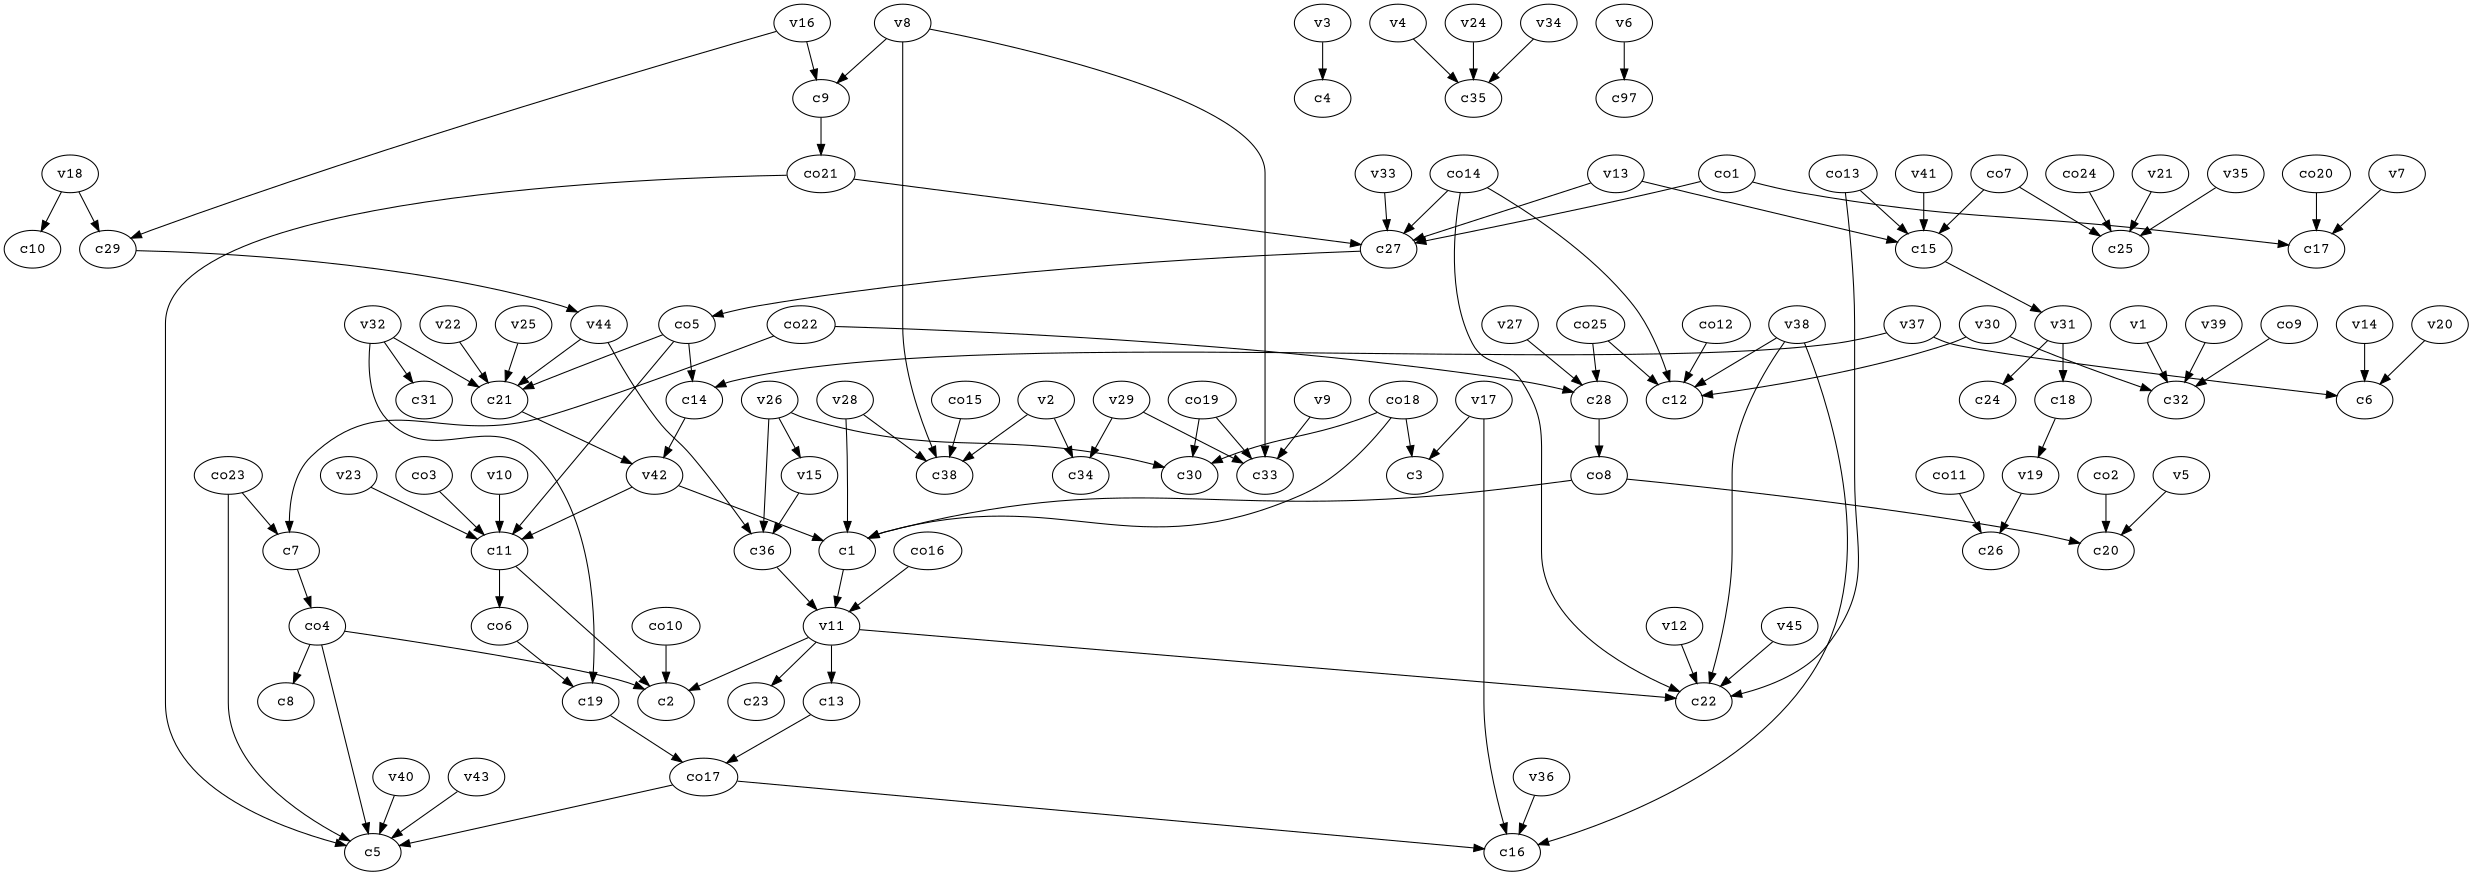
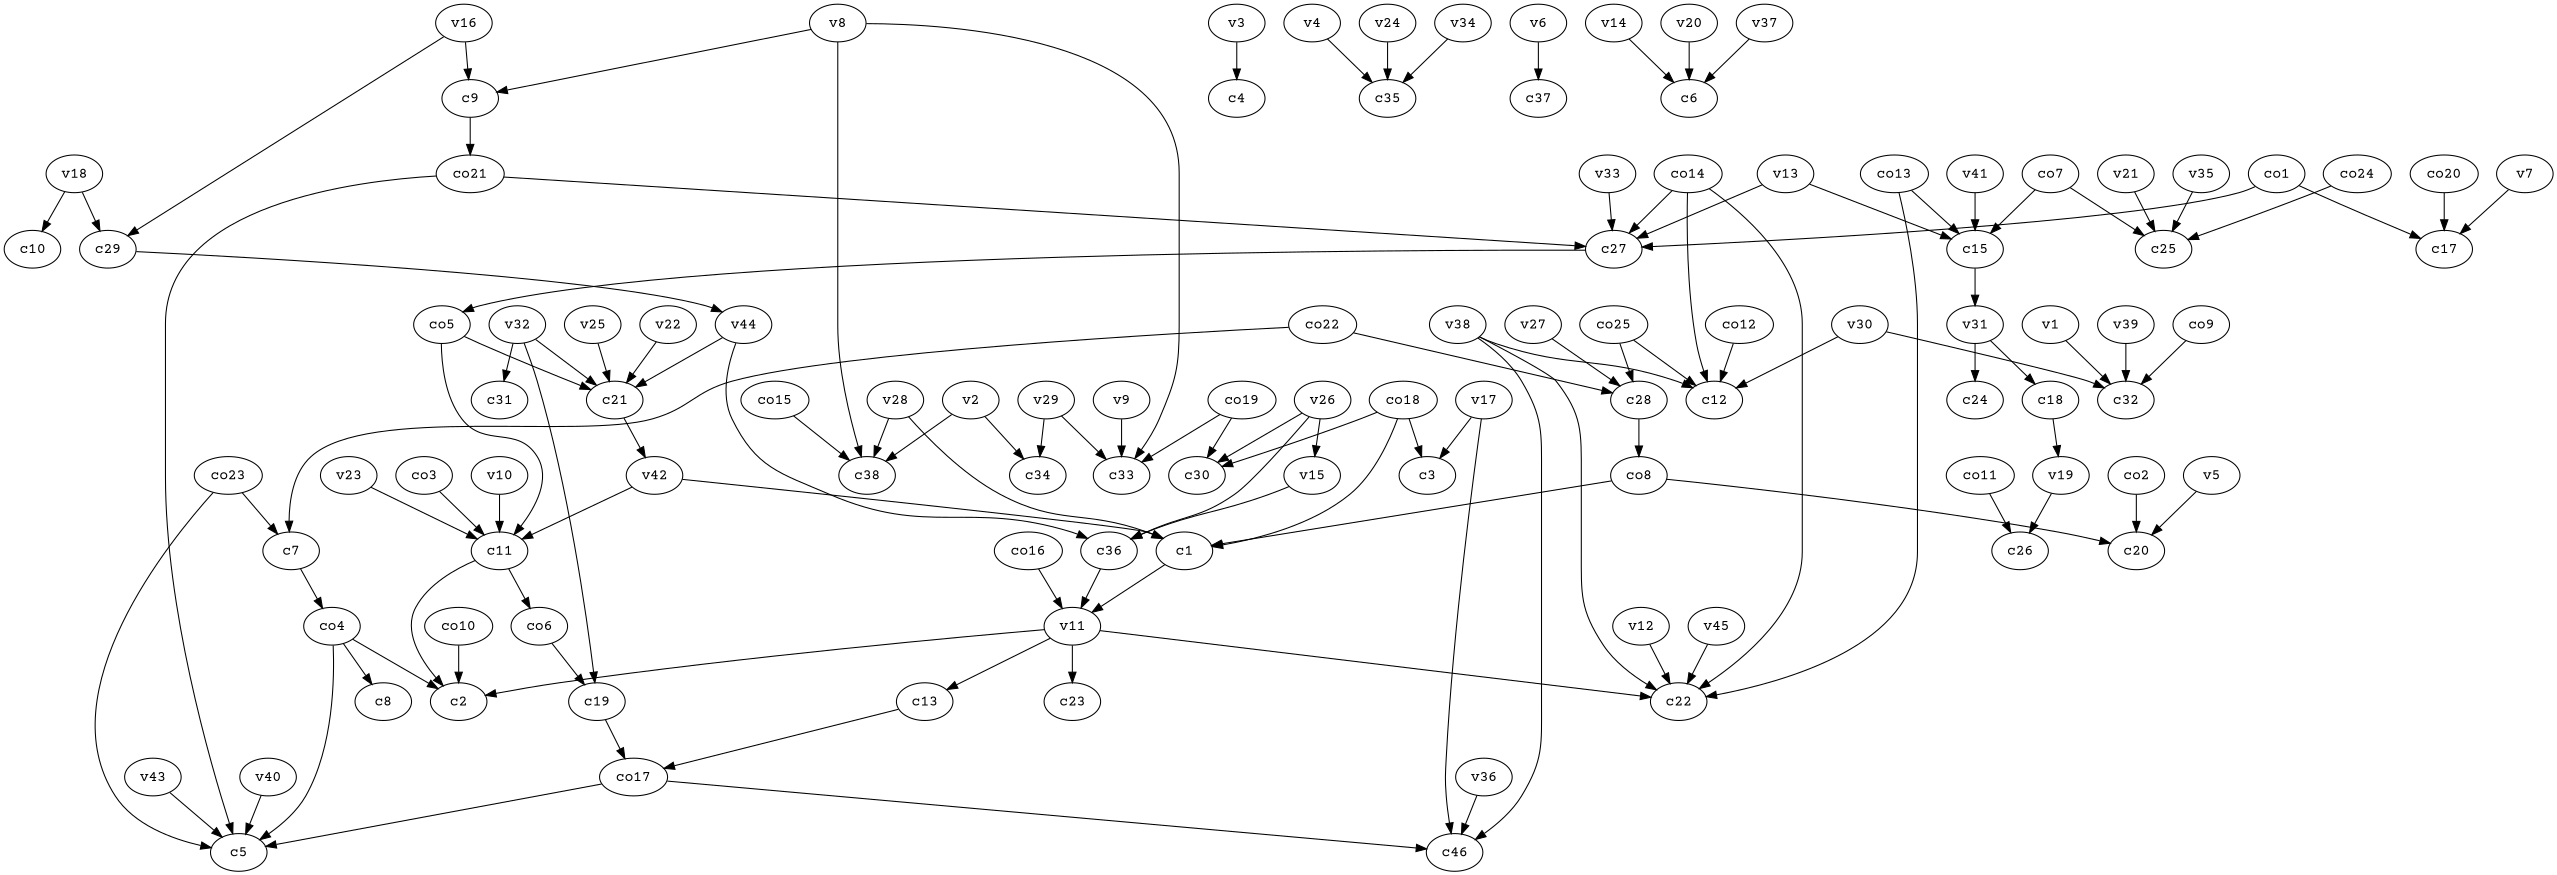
node "c97": label "c97" -> "c37"
node "c14": removed
node "c16": label "c16" -> "c46"
